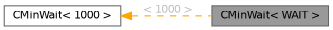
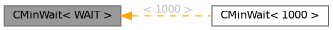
edge "CMinWait< WAIT >" -> "CMinWait< 1000 >": reversed
